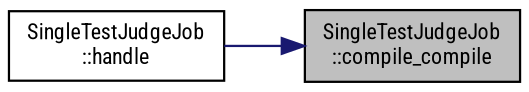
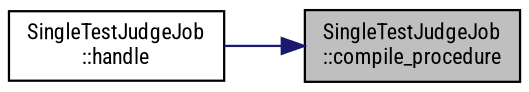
node "SingleTestJudgeJob ::compile_compile": label "SingleTestJudgeJob ::compile_compile" -> "SingleTestJudgeJob ::compile_procedure"
